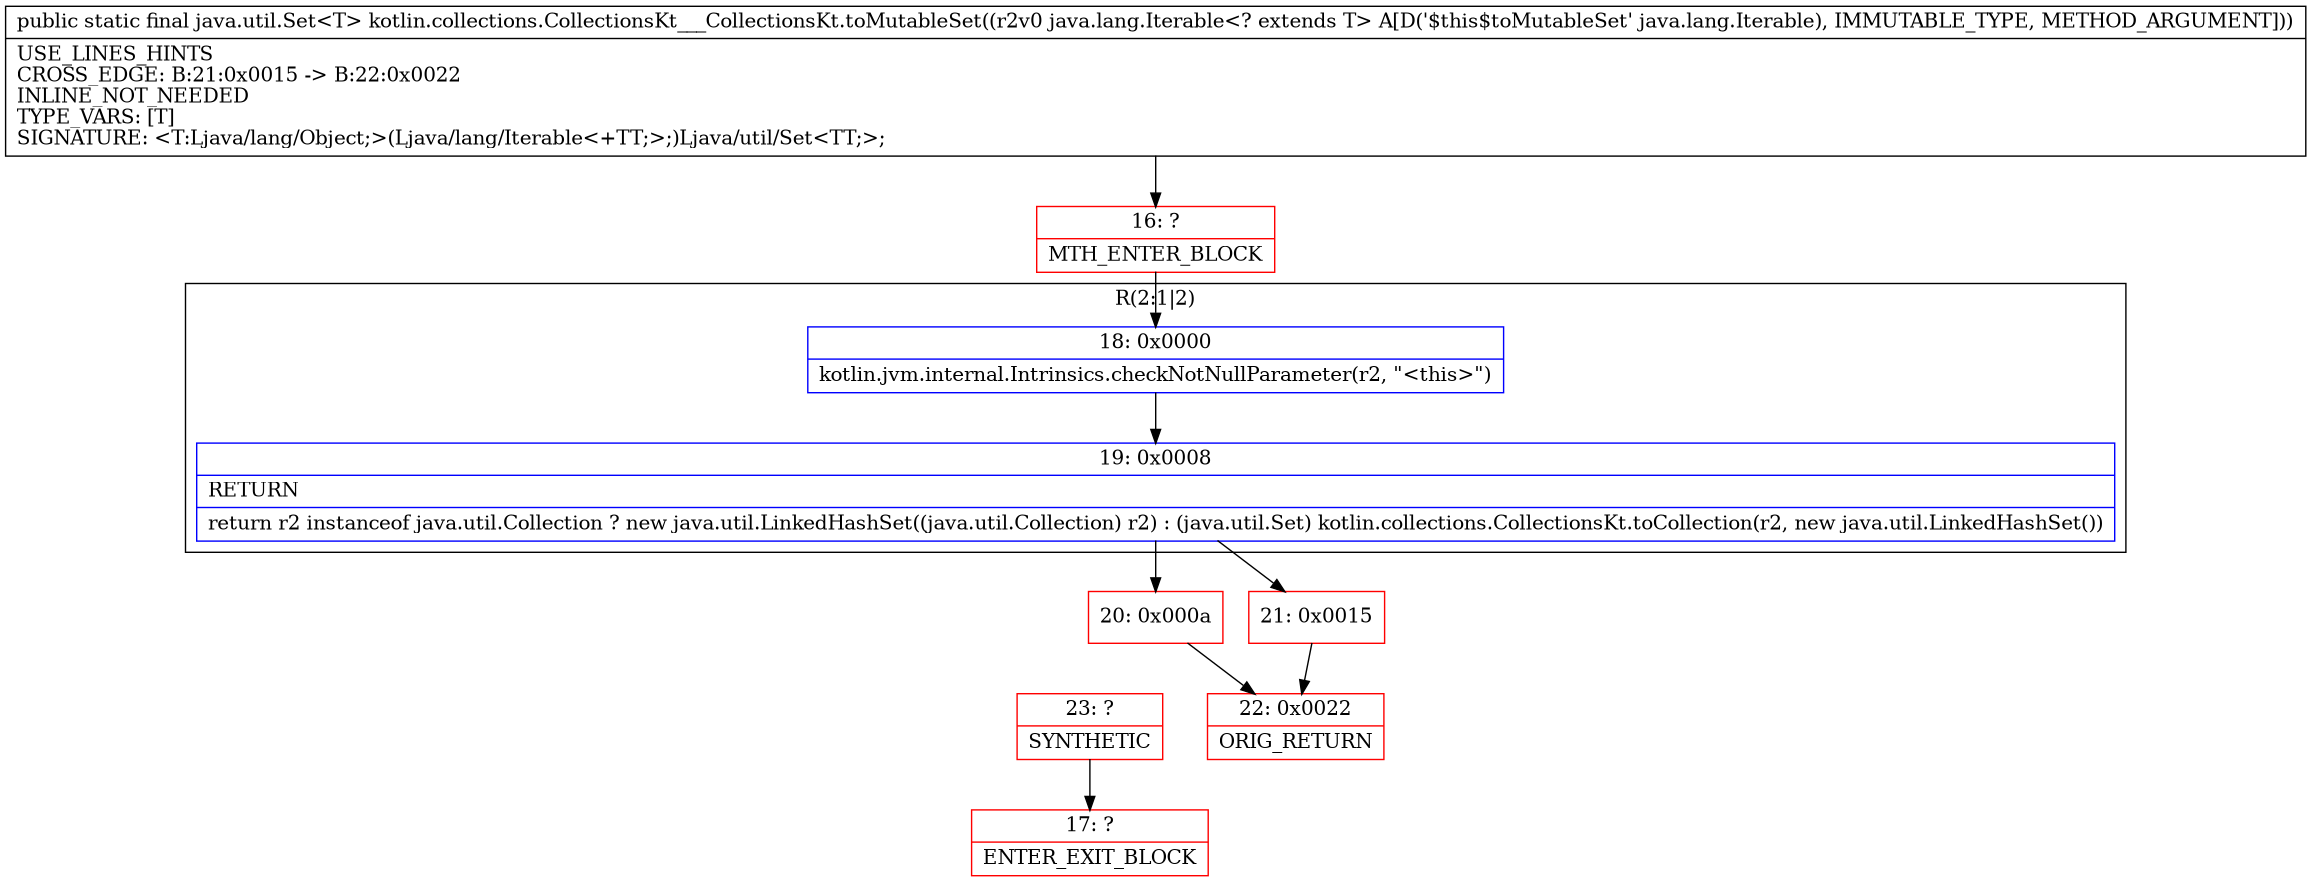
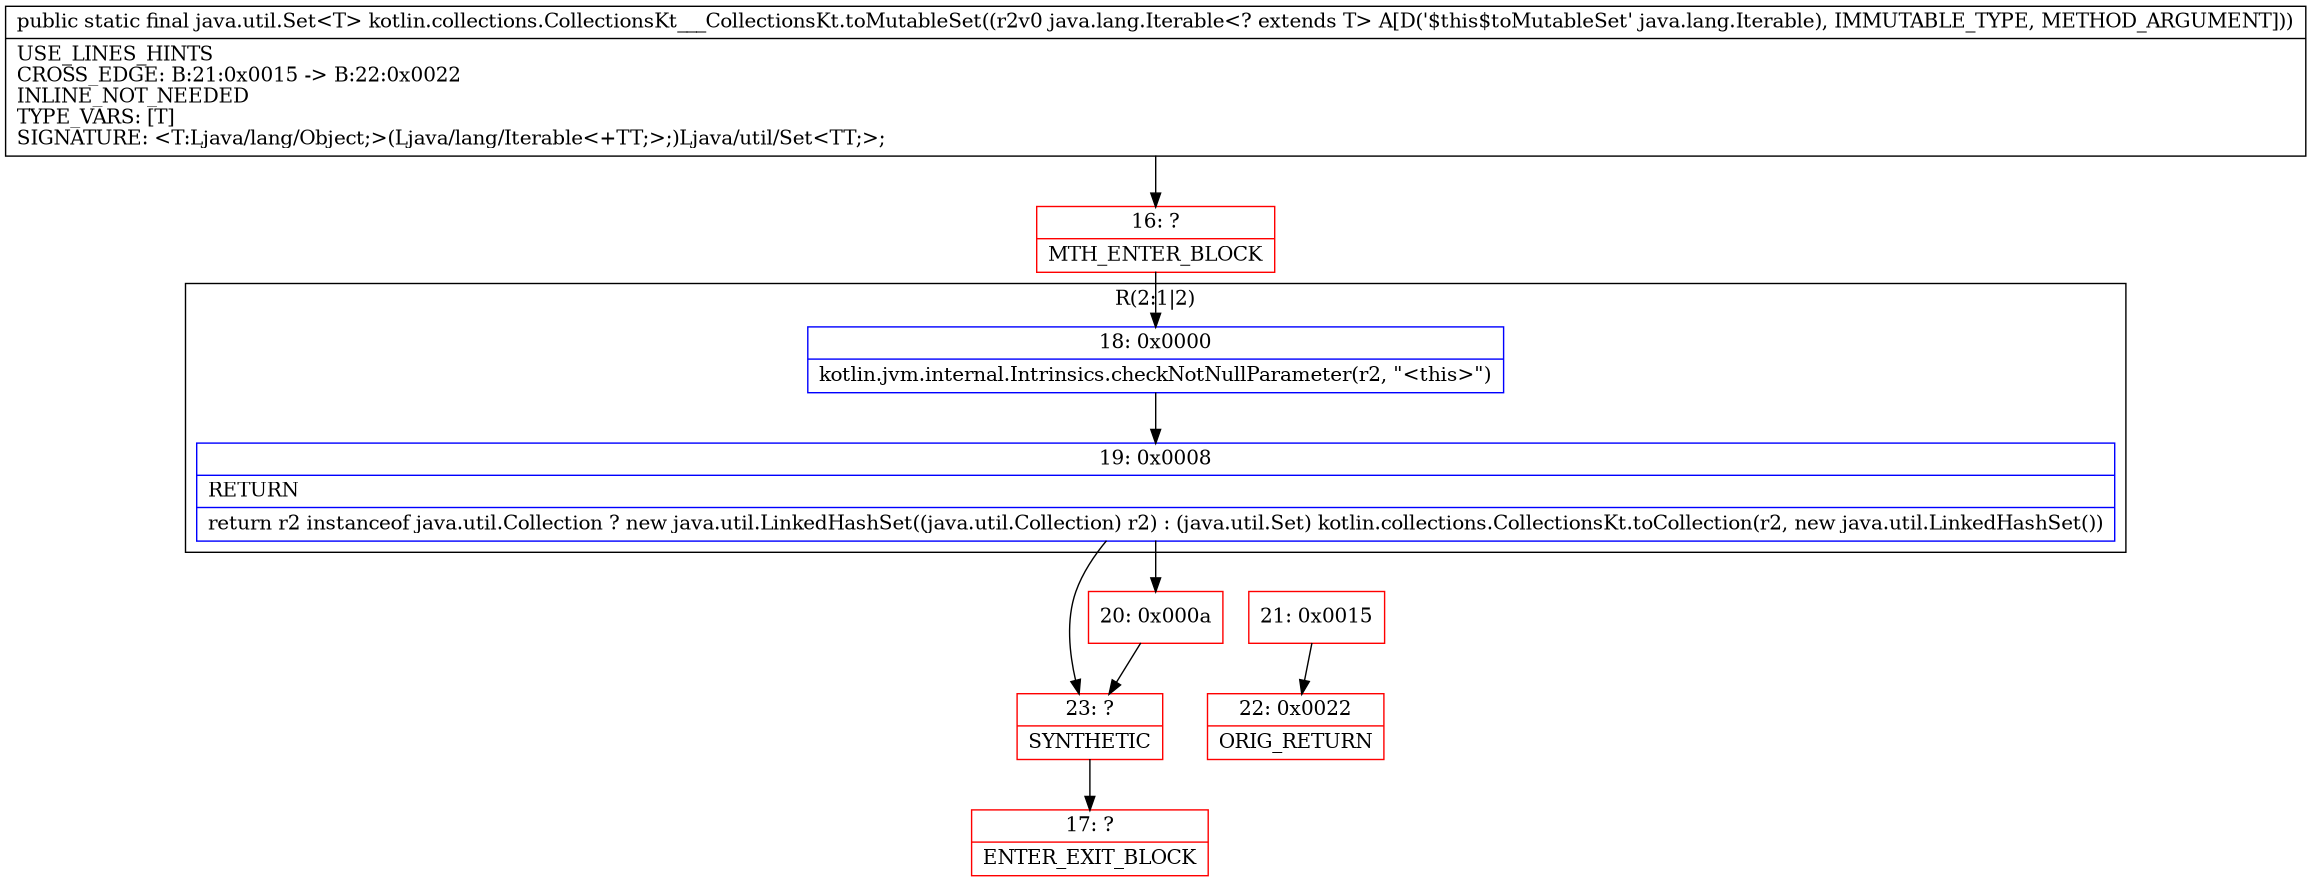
edge "19: 0x0008" -> "21: 0x0015": now "19: 0x0008" -> "23: ?"
edge "20: 0x000a" -> "22: 0x0022": now "20: 0x000a" -> "23: ?"
